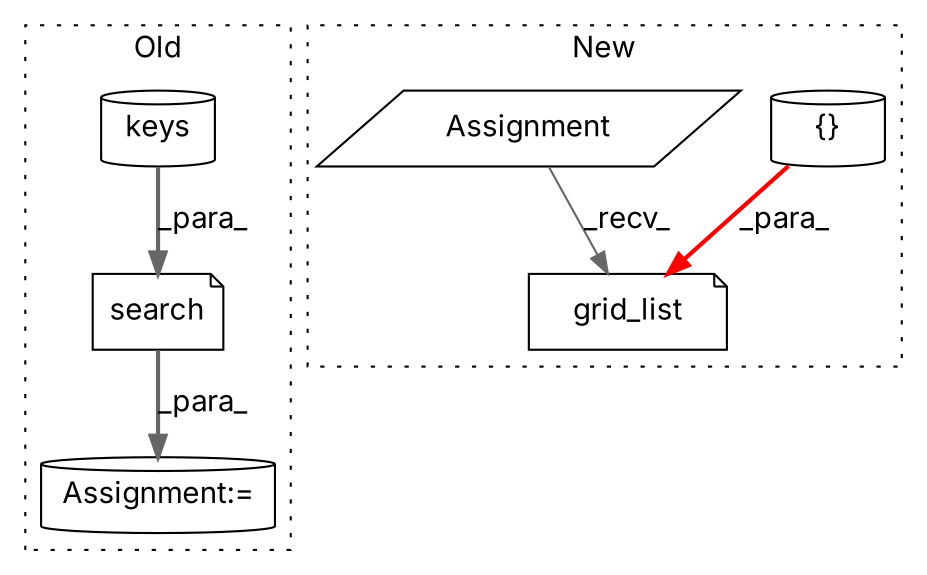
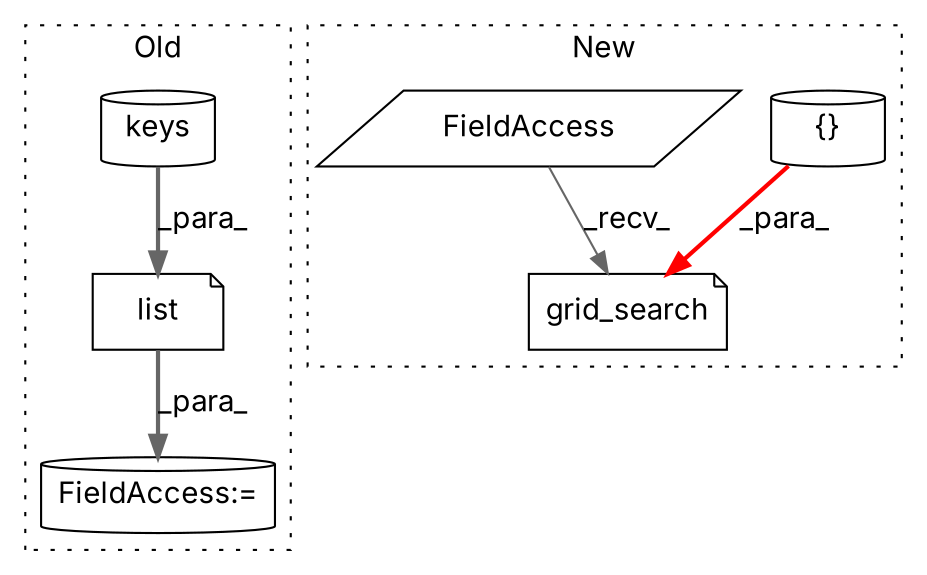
node "Assignment": label "Assignment" -> "FieldAccess"
node "search": label "search" -> "list"
node "grid_list": label "grid_list" -> "grid_search"
node "Assignment:=": label "Assignment:=" -> "FieldAccess:="
